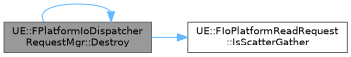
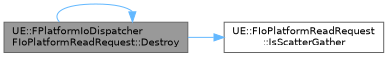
node "UE::FPlatformIoDispatcher RequestMgr::Destroy": label "UE::FPlatformIoDispatcher RequestMgr::Destroy" -> "UE::FPlatformIoDispatcher FIoPlatformReadRequest::Destroy"
